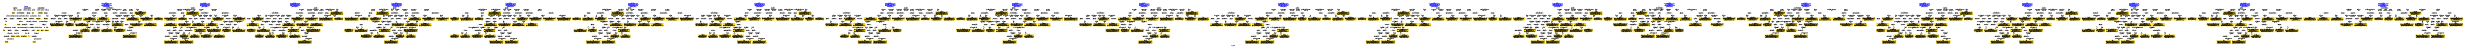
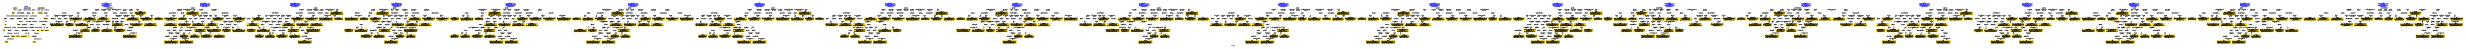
node "origin_type_uri": removed
